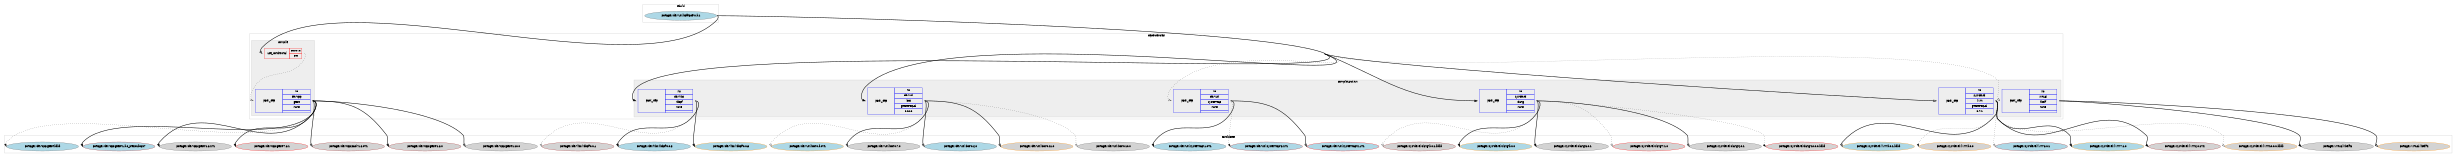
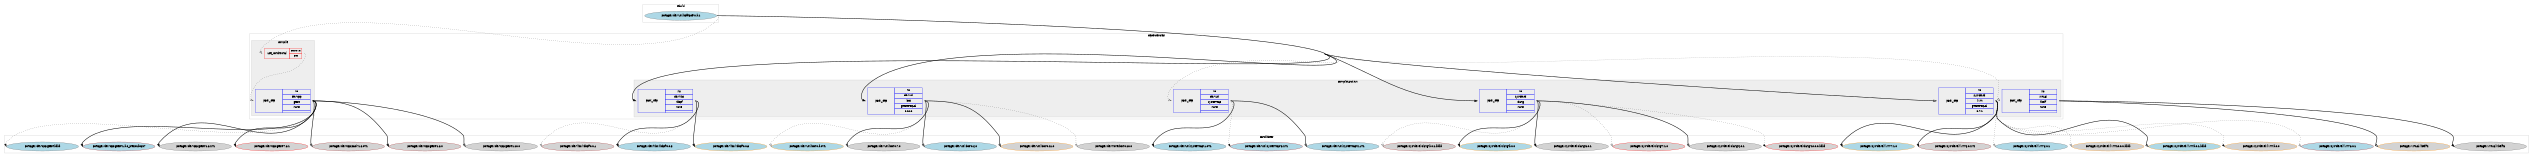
edge "portage://dev-util/bpftrace-0.9.1" -> "use_conditional": style bold -> dotted
node "portage://dev-util/bcc-0.10.0": label "portage://dev-util/bcc-0.10.0" -> "portage://dev-none/bcc-0.10.0"
node "portage://dev-util/systemtap-2.4-r1": color red -> gray40
node "portage://sys-devel/llvm-6.0.1": added
